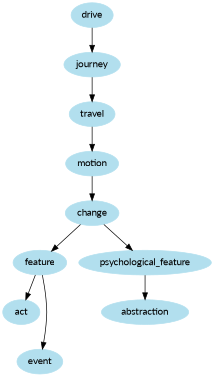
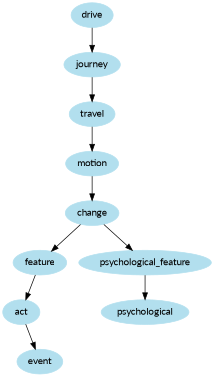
edge "feature" -> "event": now "act" -> "event"
node "abstraction": label "abstraction" -> "psychological"
